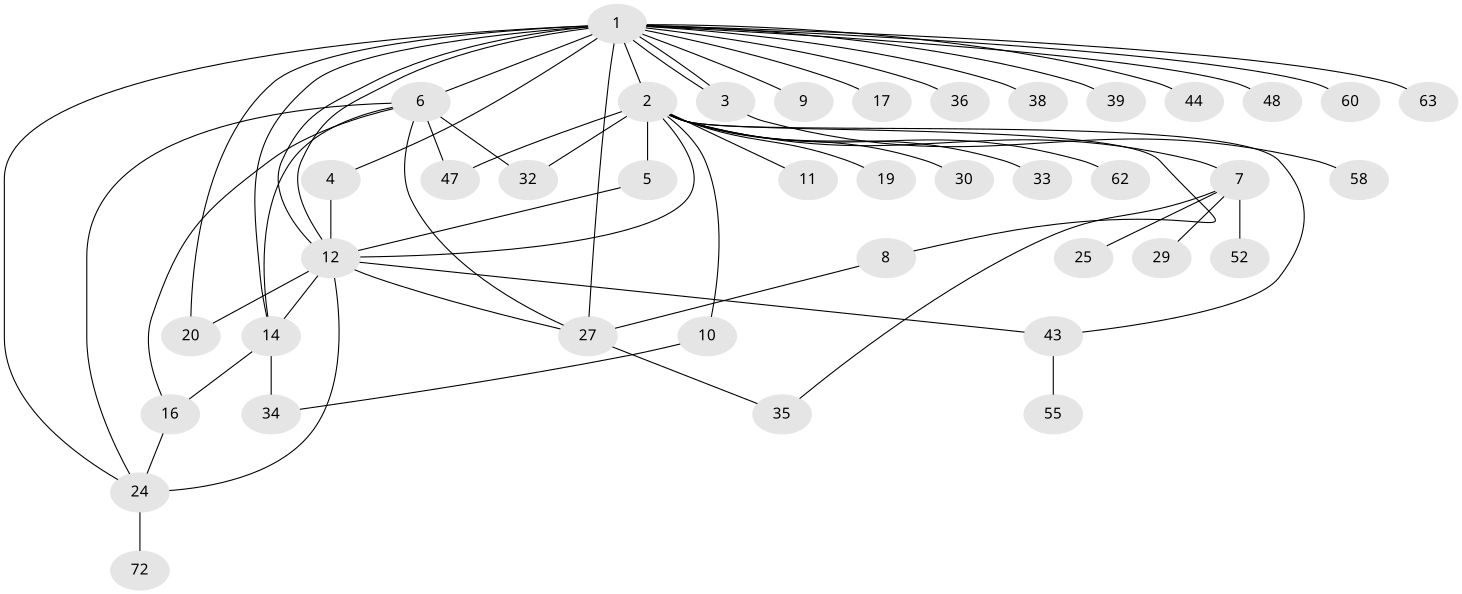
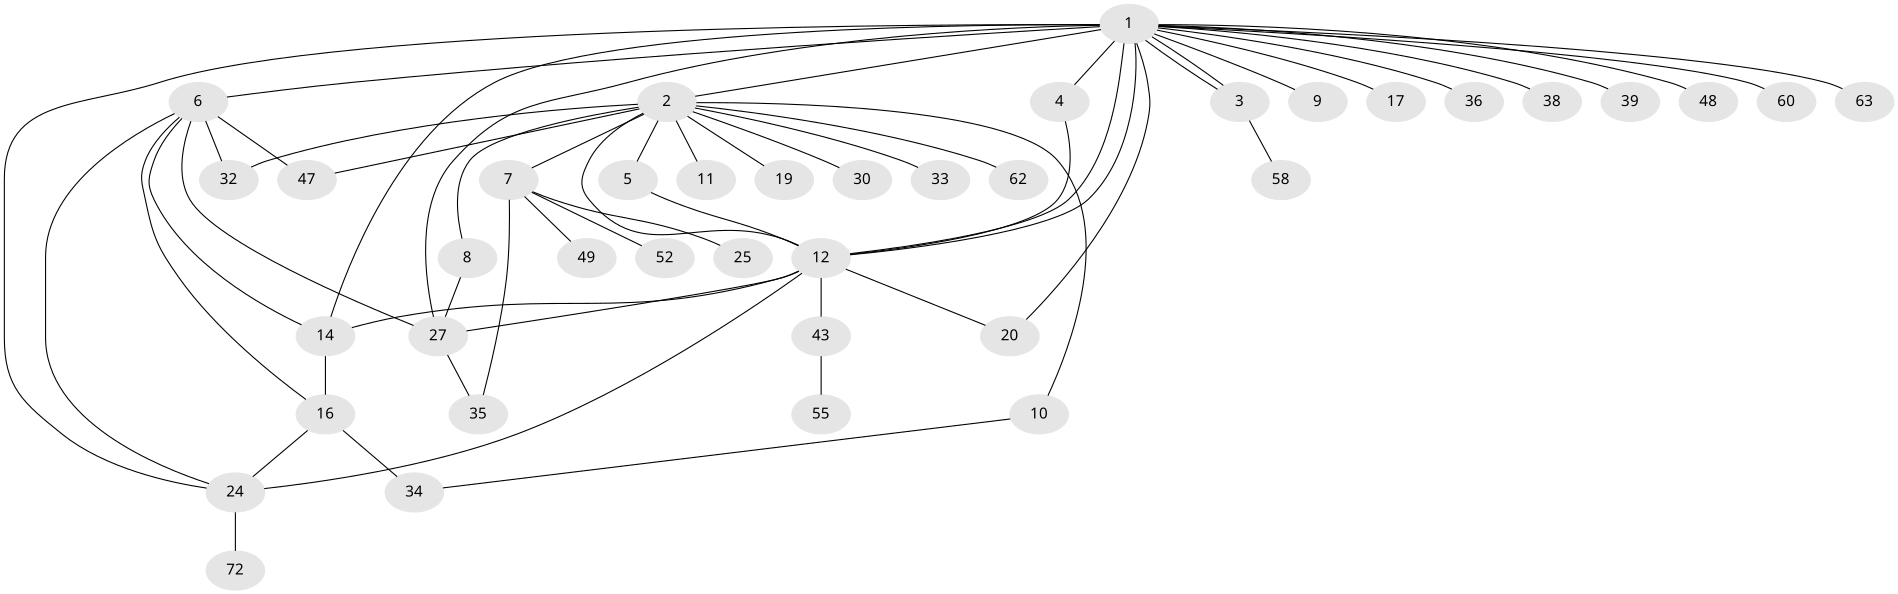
node "44": removed
edge "2" -- "43": removed
node "29": label "29" -> "49"
edge "14" -- "34": now "16" -- "34"
